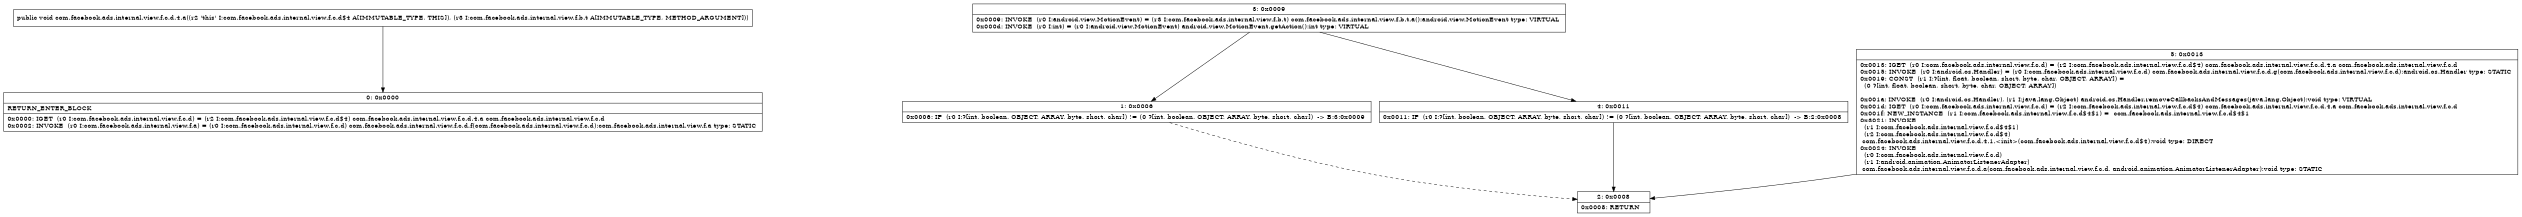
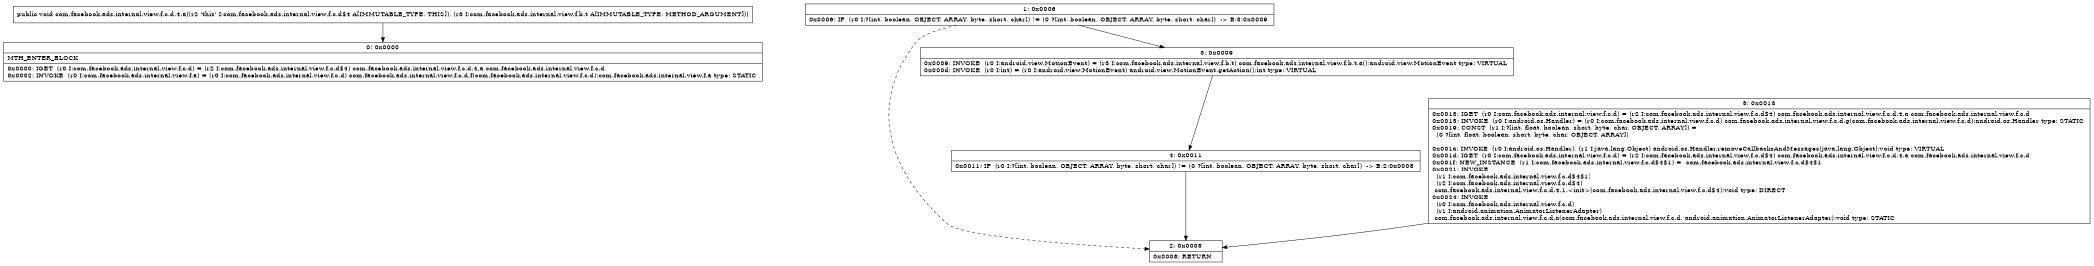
edge "3: 0x0009" -> "1: 0x0006": reversed
node "0: 0x0000": text "RETURN_ENTER_BLOCK" -> "MTH_ENTER_BLOCK"
node "5: 0x0013": text "0x3021: INVOKE" -> "0x0021: INVOKE"
